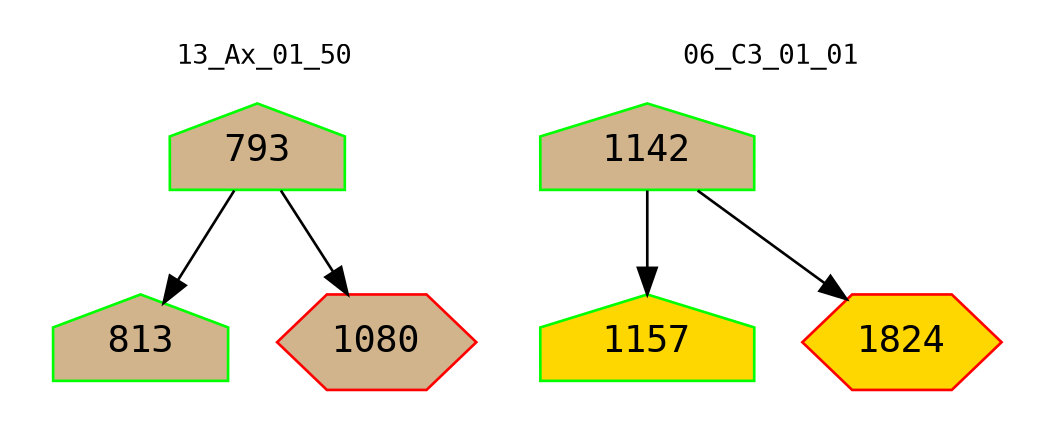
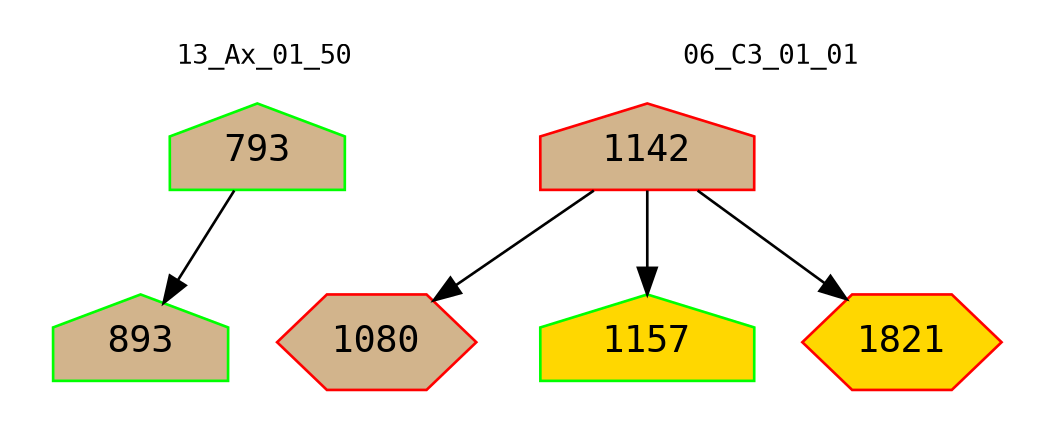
node "1142": color green -> red
edge "793" -> "1080": now "1142" -> "1080"
node "813": label "813" -> "893"
node "1824": label "1824" -> "1821"
